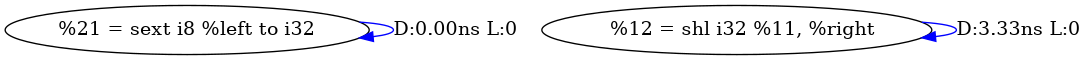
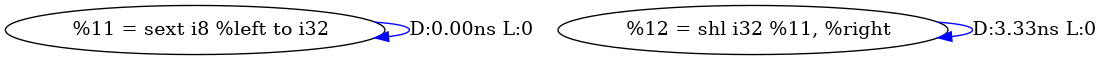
node "%21 = sext i8 %left to i32": label "%21 = sext i8 %left to i32" -> "%11 = sext i8 %left to i32"
